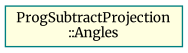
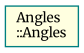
node "ProgSubtractProjection ::Angles": label "ProgSubtractProjection ::Angles" -> "Angles ::Angles"
